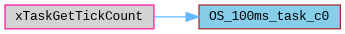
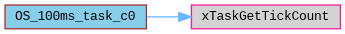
edge "xTaskGetTickCount" -> "OS_100ms_task_c0": reversed
